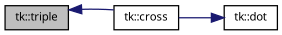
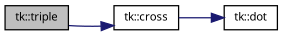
edge "tk::cross" -> "tk::triple": reversed
